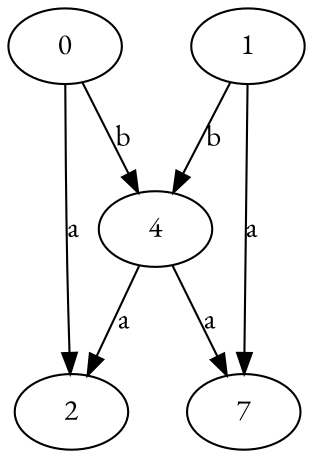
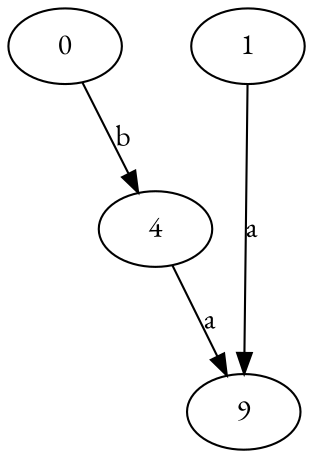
edge "1" -> "4": removed, label "b"
node "2": removed
node "7": label "7" -> "9"
